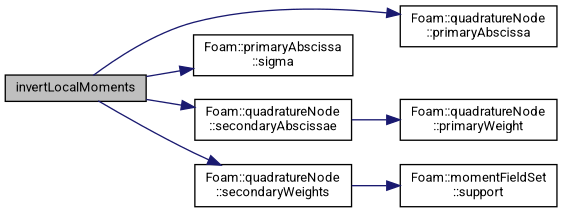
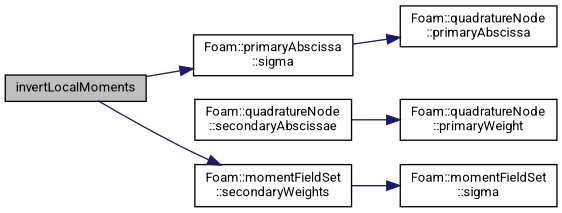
edge "invertLocalMoments" -> "Foam::quadratureNode ::primaryAbscissa": now "Foam::primaryAbscissa ::sigma" -> "Foam::quadratureNode ::primaryAbscissa"
edge "invertLocalMoments" -> "Foam::quadratureNode ::secondaryAbscissae": removed
node "Foam::quadratureNode ::secondaryWeights": label "Foam::quadratureNode ::secondaryWeights" -> "Foam::momentFieldSet ::secondaryWeights"
node "Foam::momentFieldSet ::support": label "Foam::momentFieldSet ::support" -> "Foam::momentFieldSet ::sigma"
